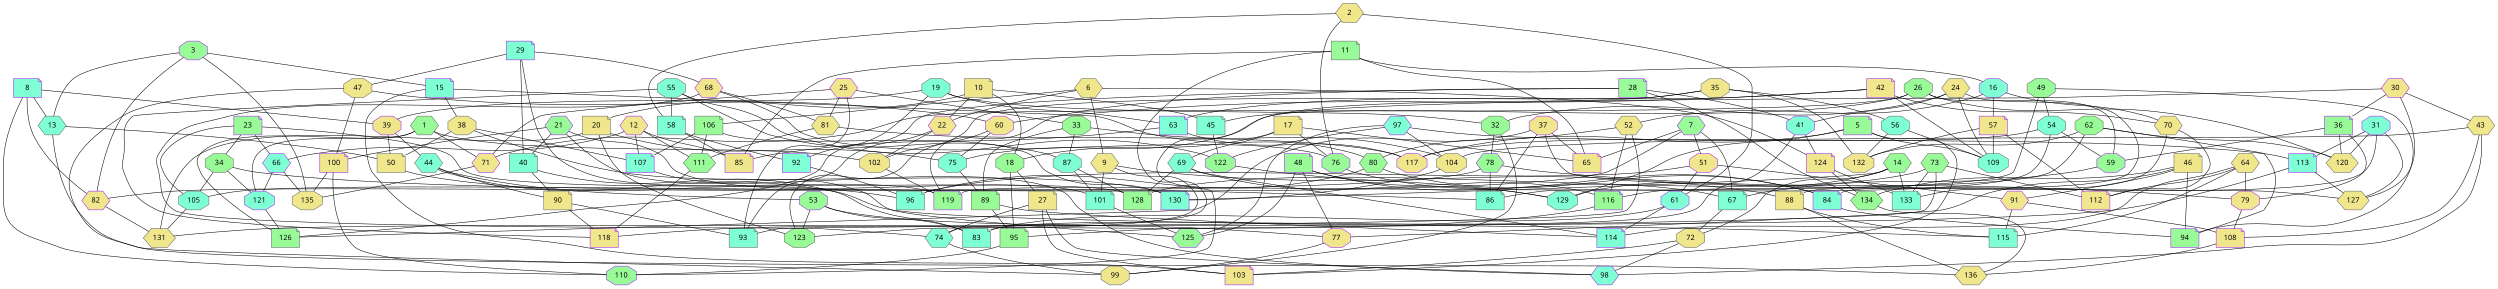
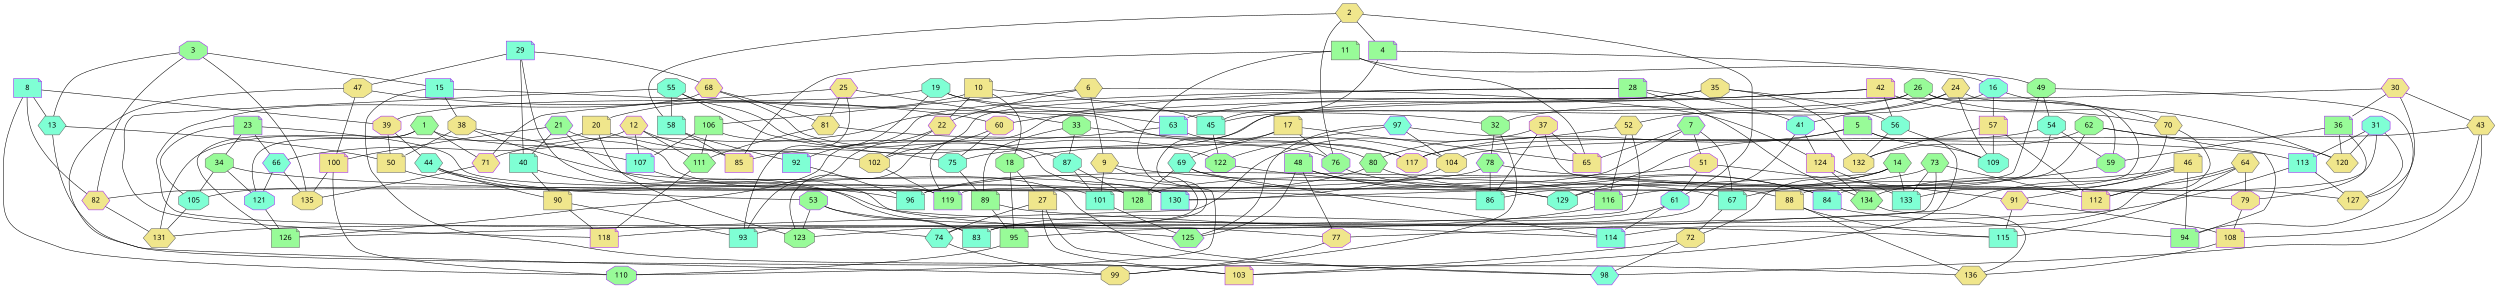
node "4": added
edge "42" -- "109": now "42" -- "56"
